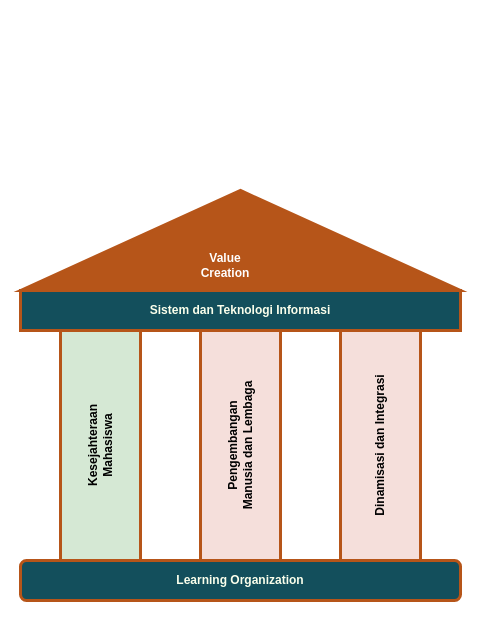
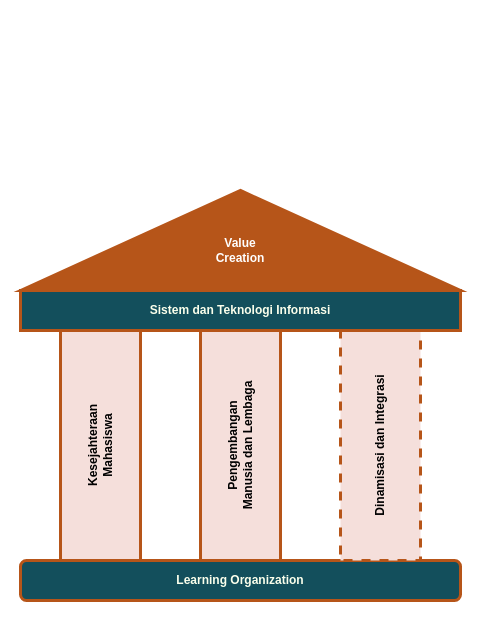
node "Value Creation": moved (226, 266) -> (241, 251)
node "Kesejahteraan Mahasiswa": fillcolor #d5e8d4 -> #f5dfdb
node "Dinamisasi dan Integrasi": style solid -> dashed
